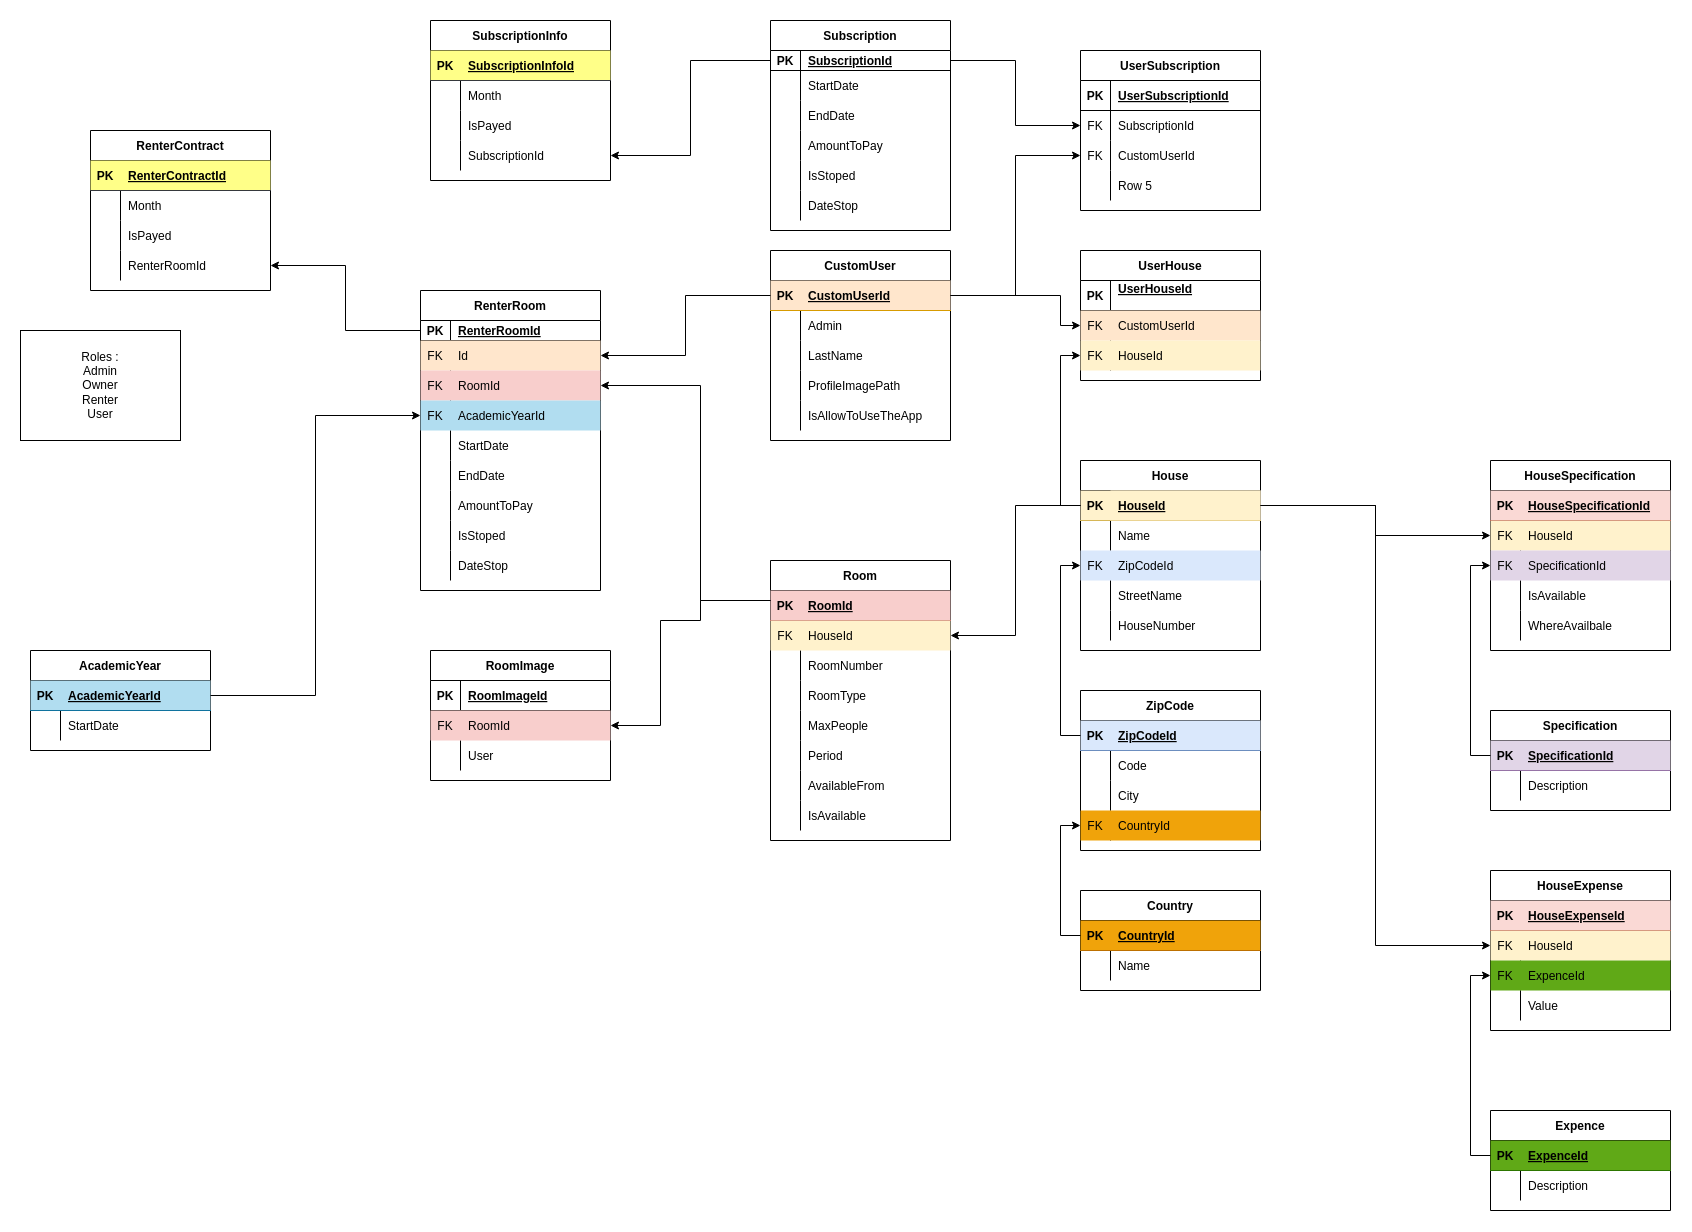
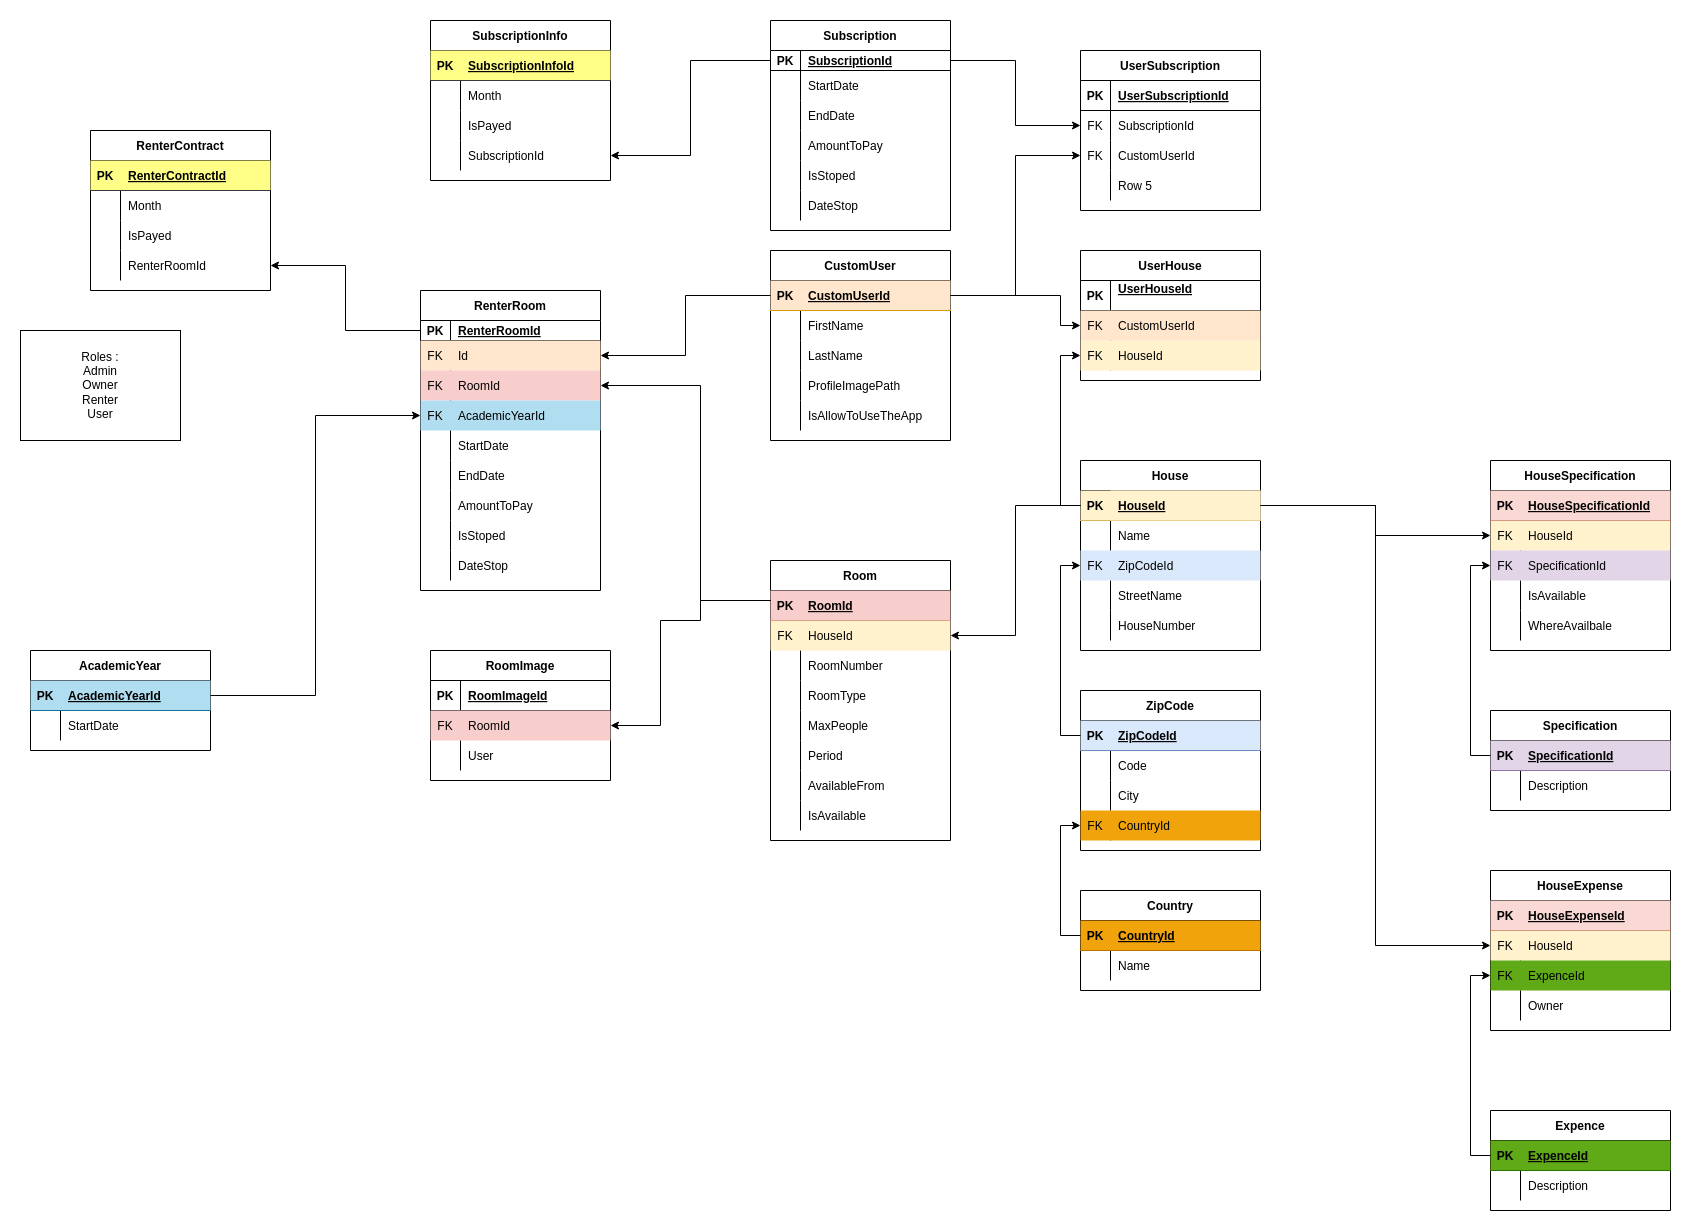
node "Admin": label "Admin" -> "FirstName"
node "Value": label "Value" -> "Owner"
